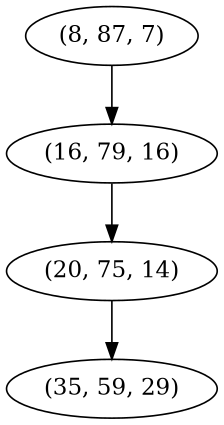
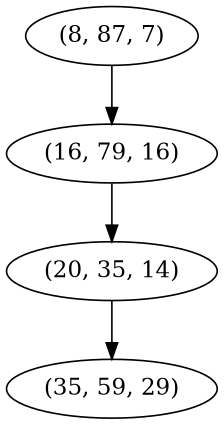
node "(20, 75, 14)": label "(20, 75, 14)" -> "(20, 35, 14)"
